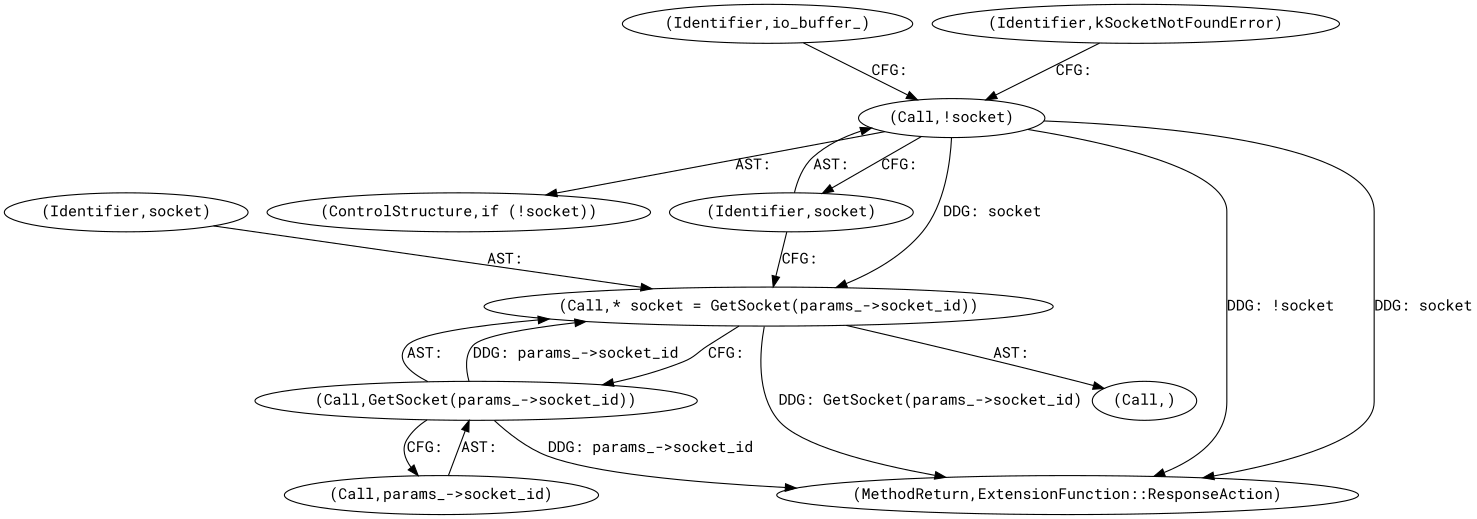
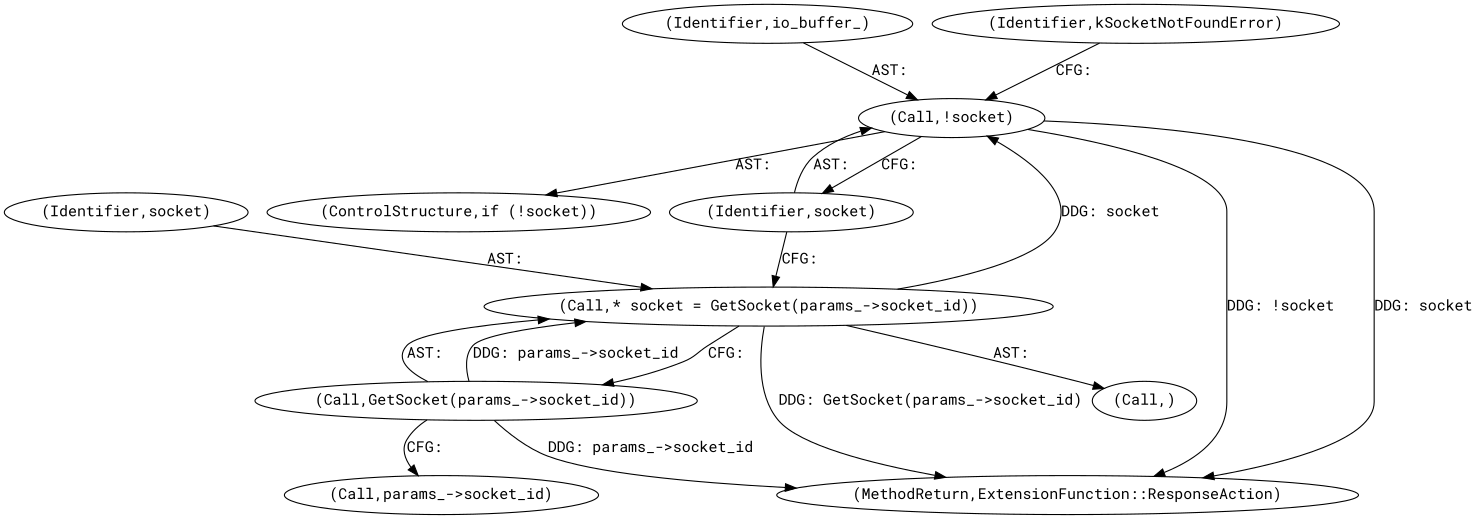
edge "(Identifier,io_buffer_)" -> "(Call,!socket)": label "CFG: " -> "AST: "
edge "(Call,!socket)" -> "(Call,* socket = GetSocket(params_->socket_id))": reversed
edge "(Call,params_->socket_id)" -> "(Call,GetSocket(params_->socket_id))": removed, label "AST:"
